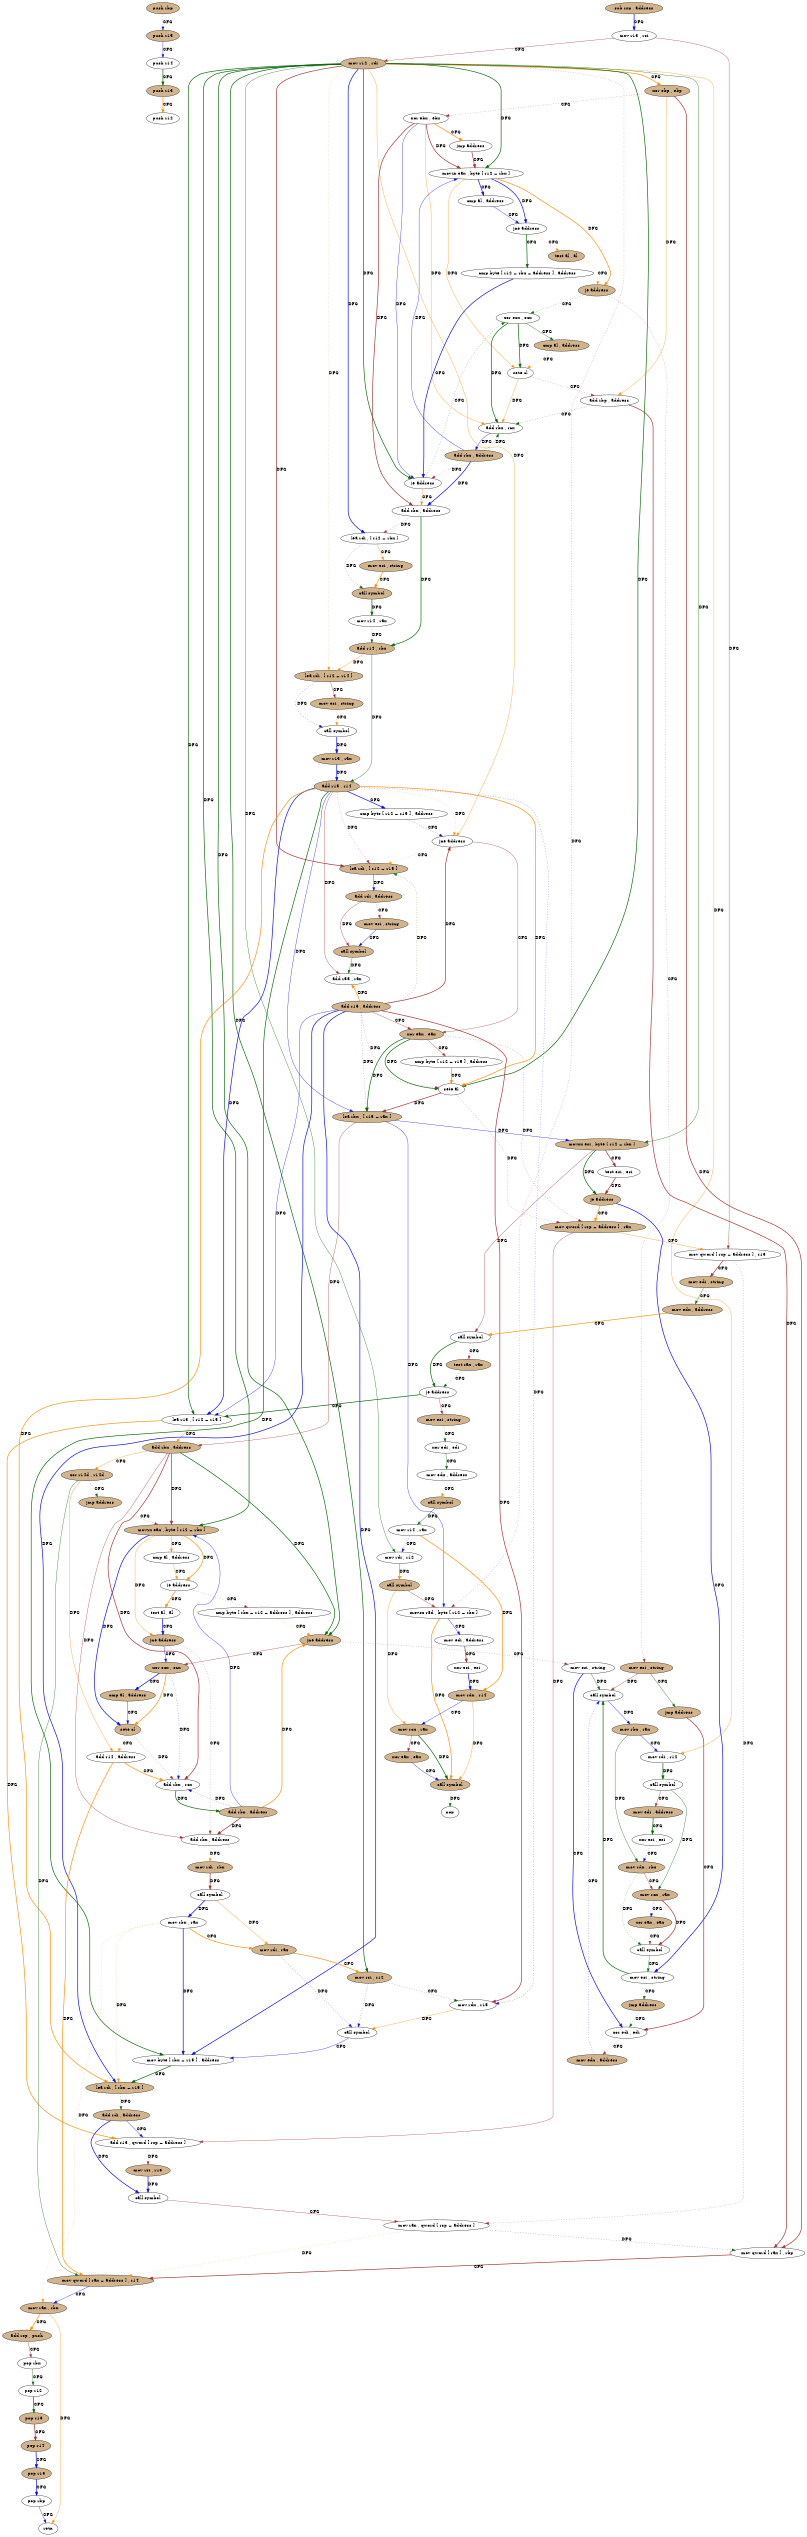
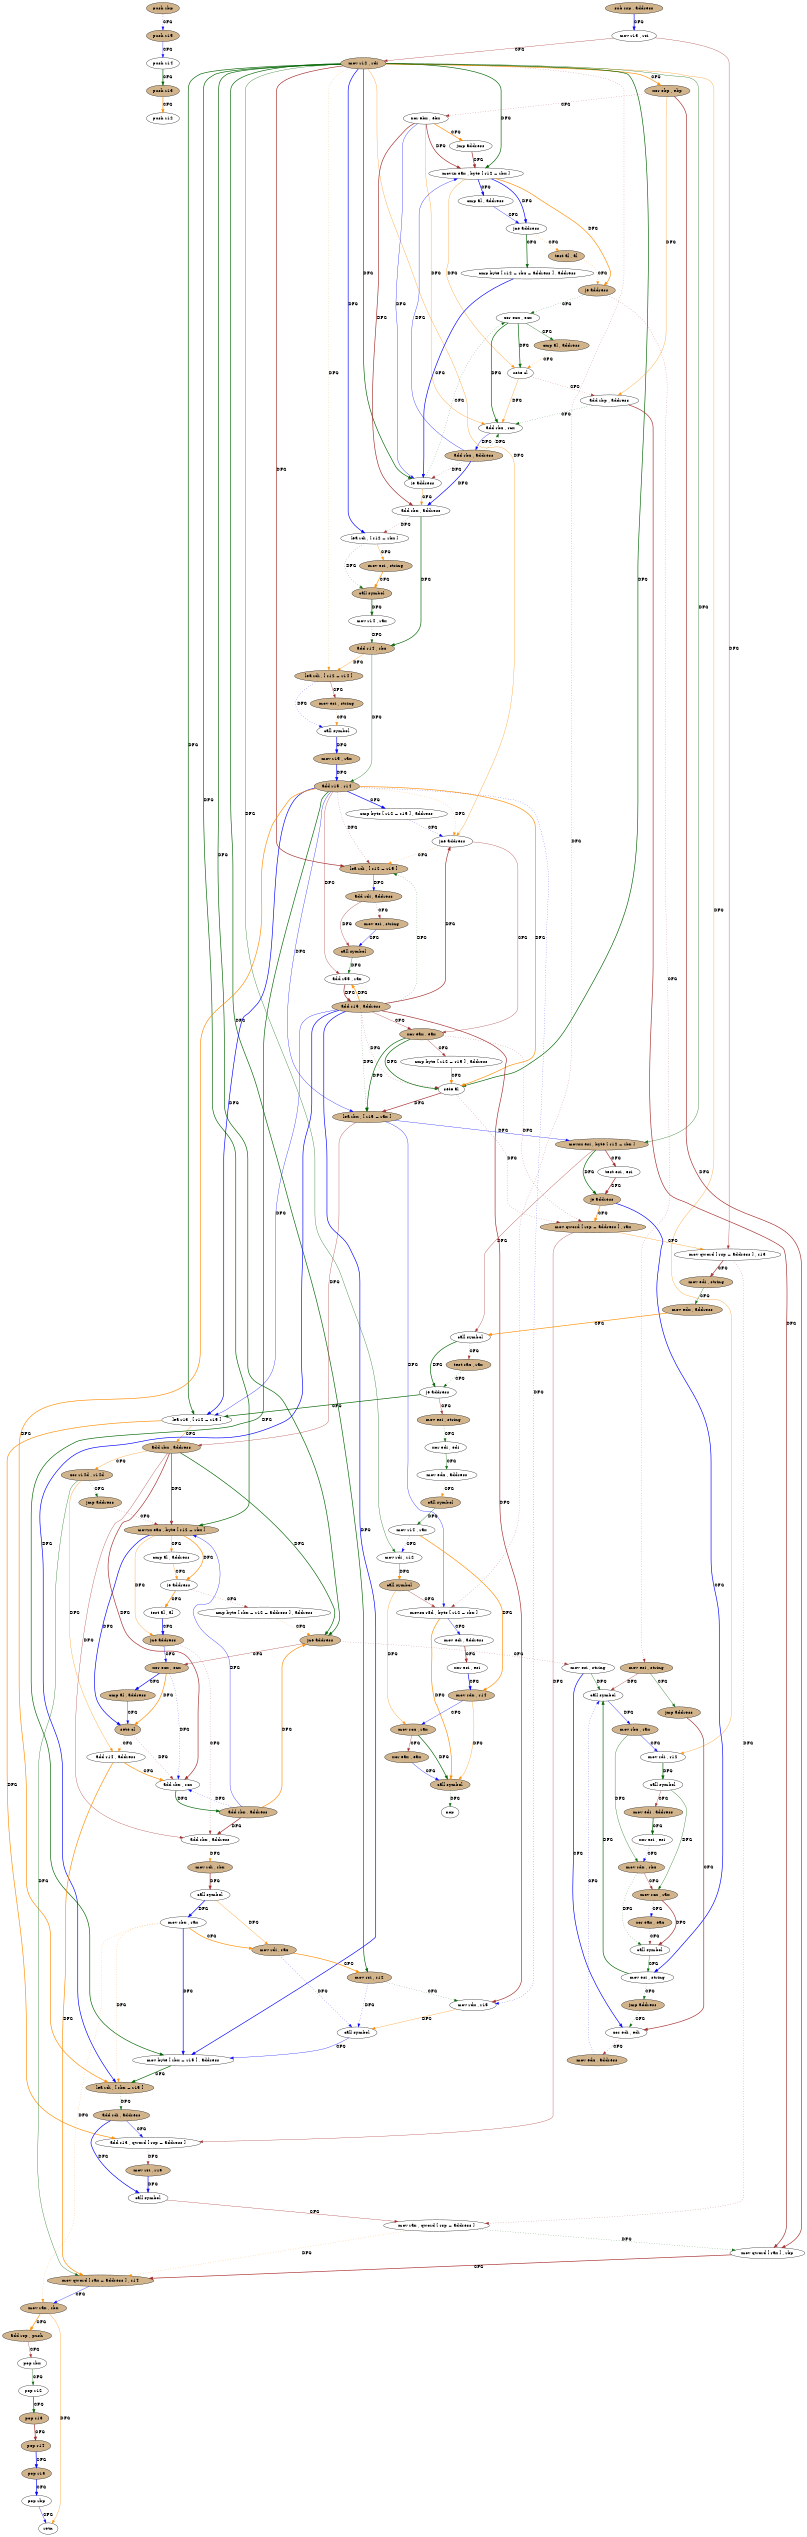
edge "add r55 , rax" -> "add r15 , address": added, label "DFG"
